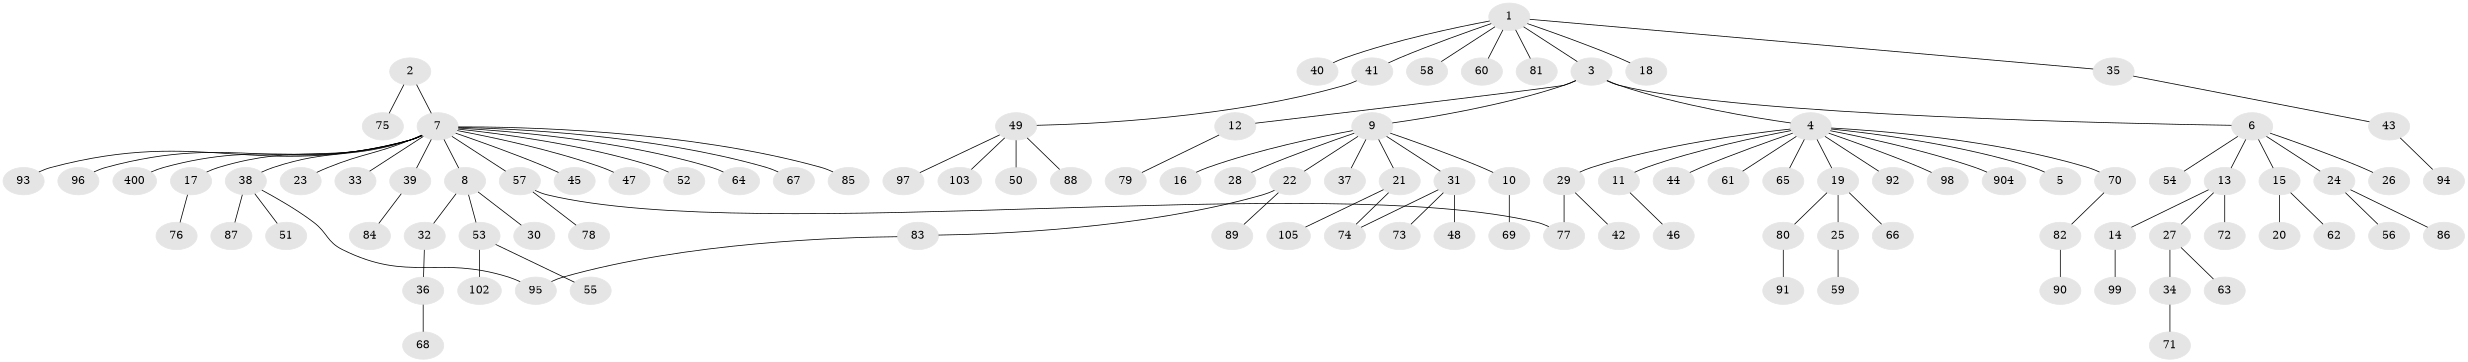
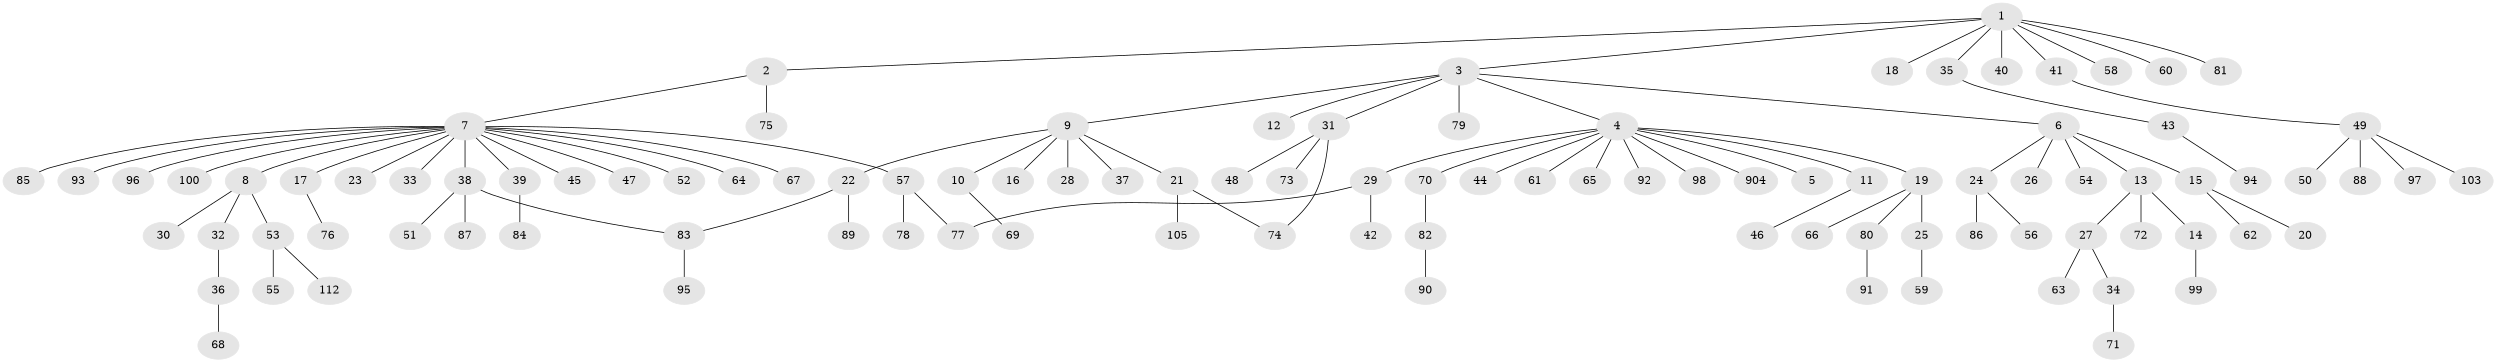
edge "1" -- "2": added
edge "12" -- "79": now "3" -- "79"
edge "9" -- "31": now "3" -- "31"
node "400": label "400" -> "100"
edge "38" -- "95": now "38" -- "83"
node "102": label "102" -> "112"
